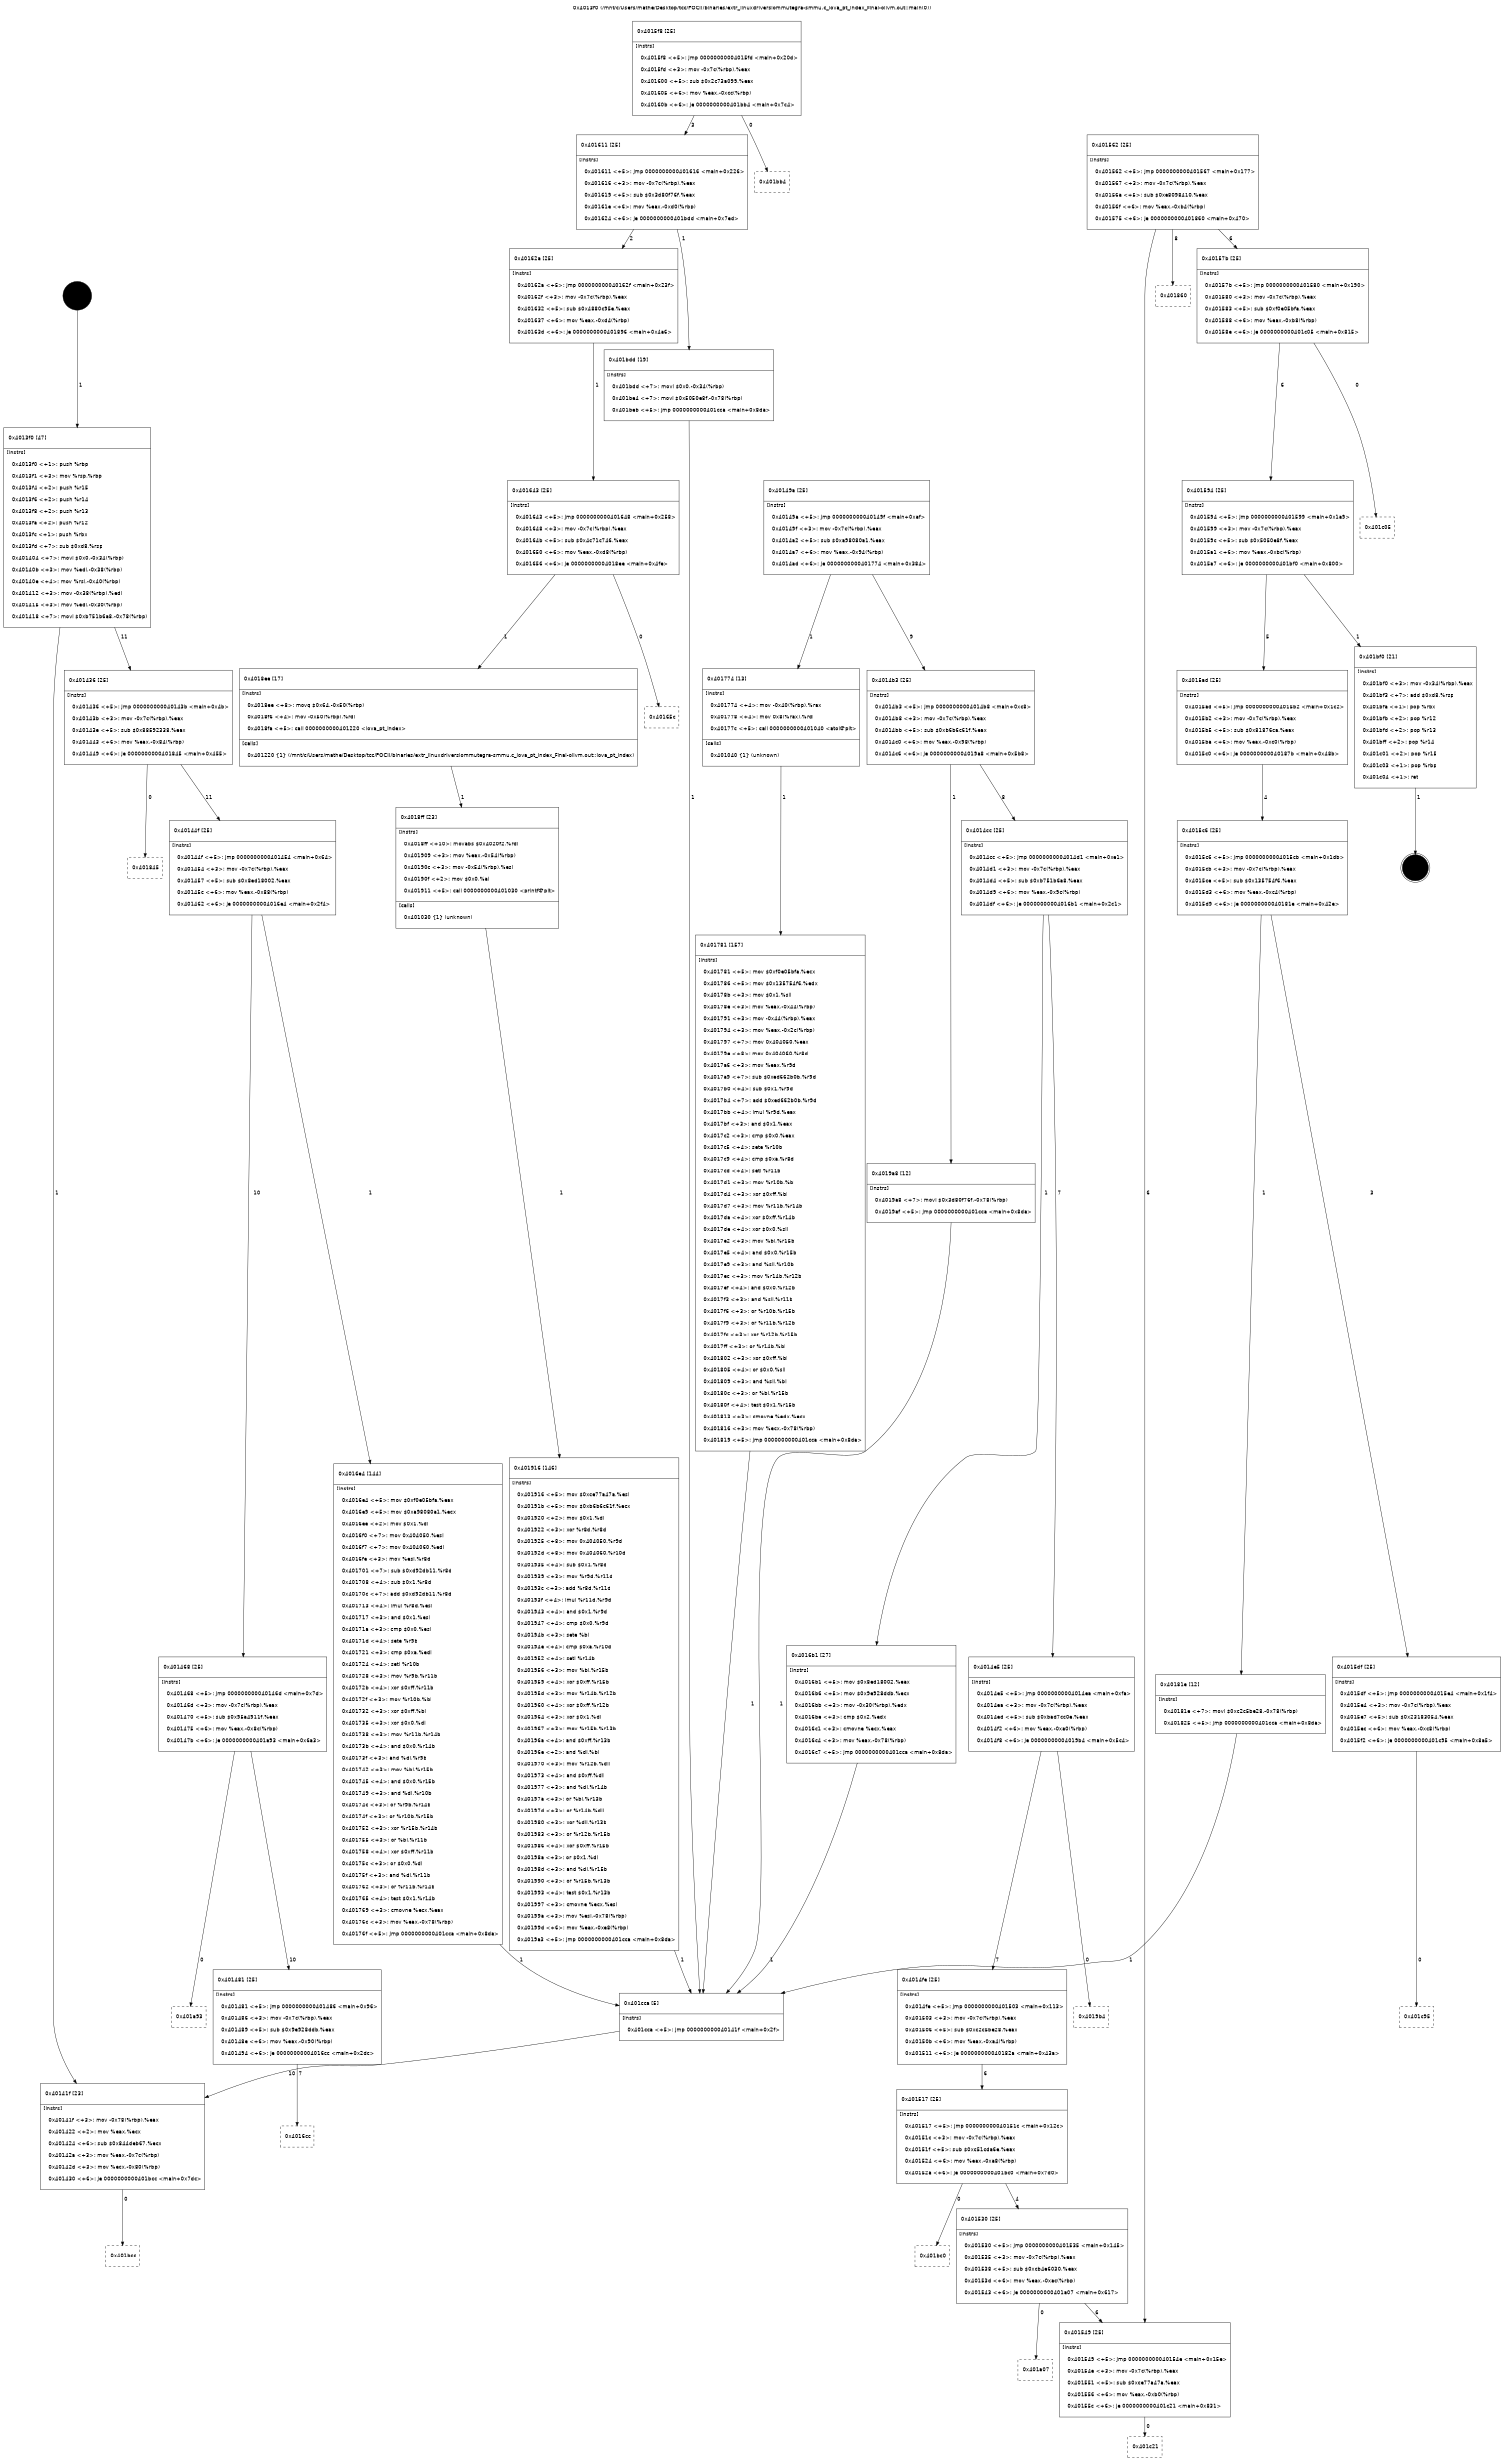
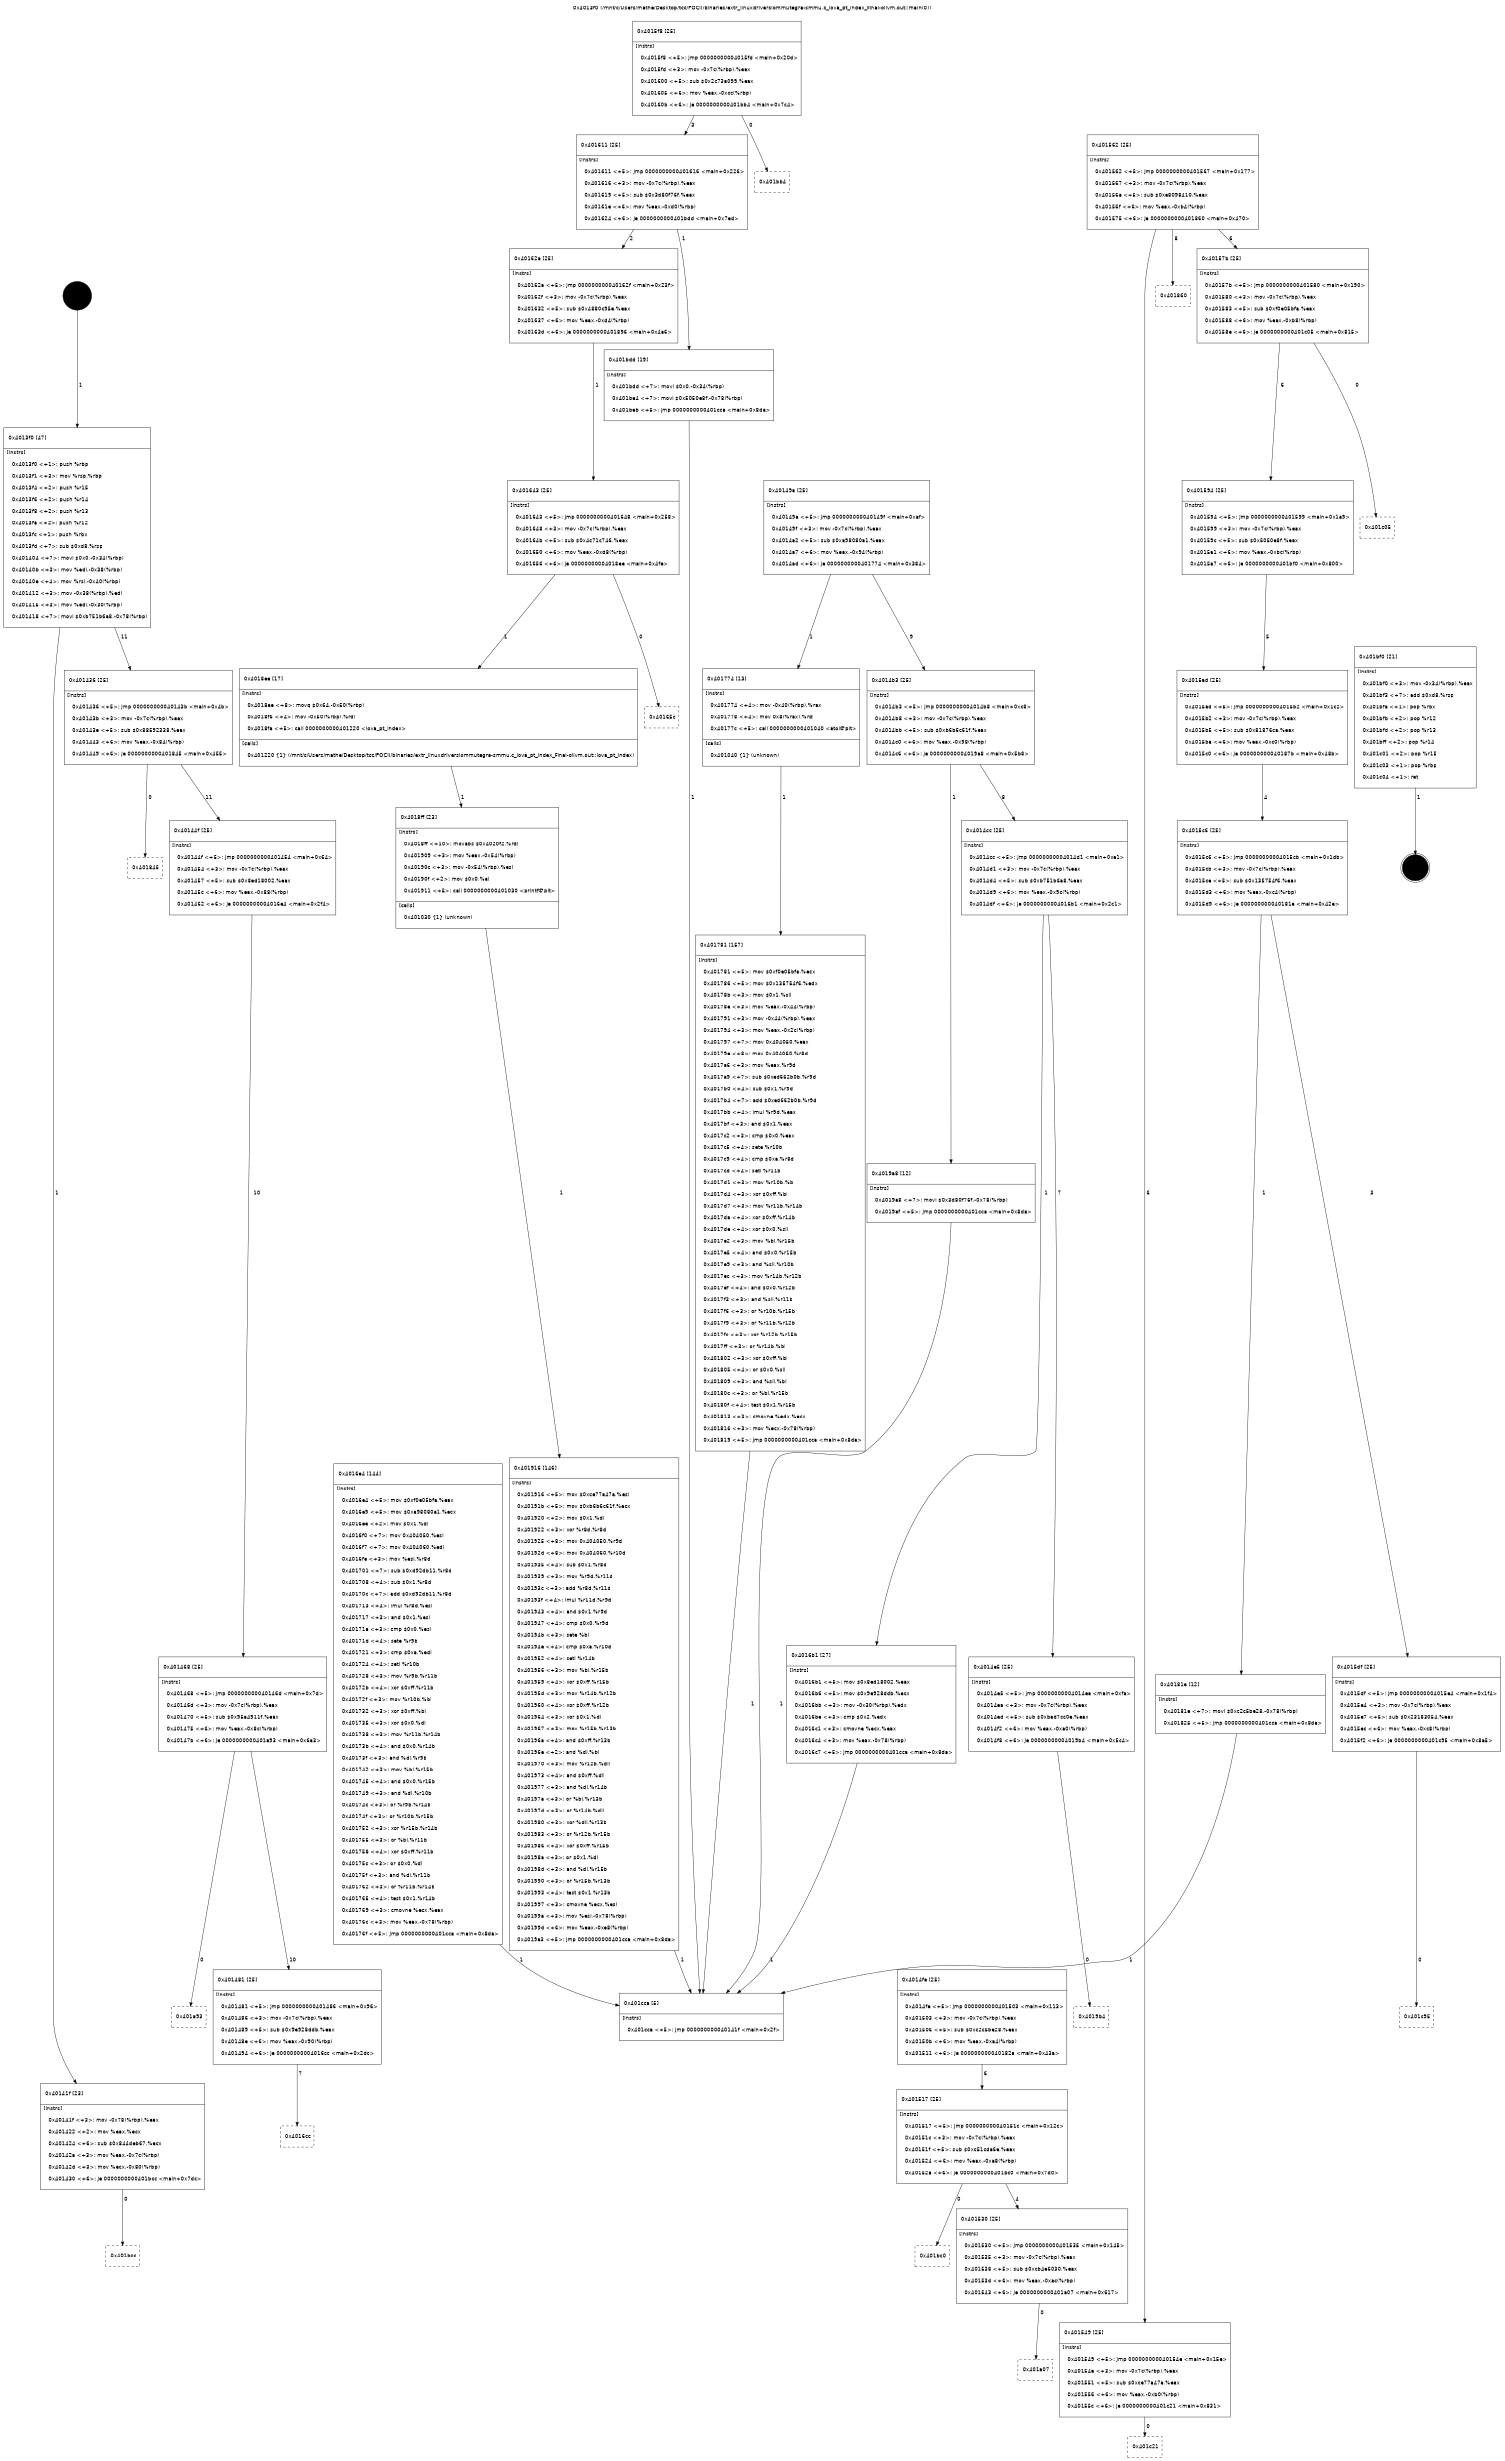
edge "0x401594 [25]" -> "0x401bf0 [21]": removed, label "1"
edge "0x40144f [25]" -> "0x4016e4 [144]": removed, label "1"
edge "0x4014e5 [25]" -> "0x4014fe [25]": removed, label "7"
edge "0x401cca [5]" -> "0x40141f [23]": removed, label "10"
edge "0x401530 [25]" -> "0x401549 [25]": removed, label "6"
